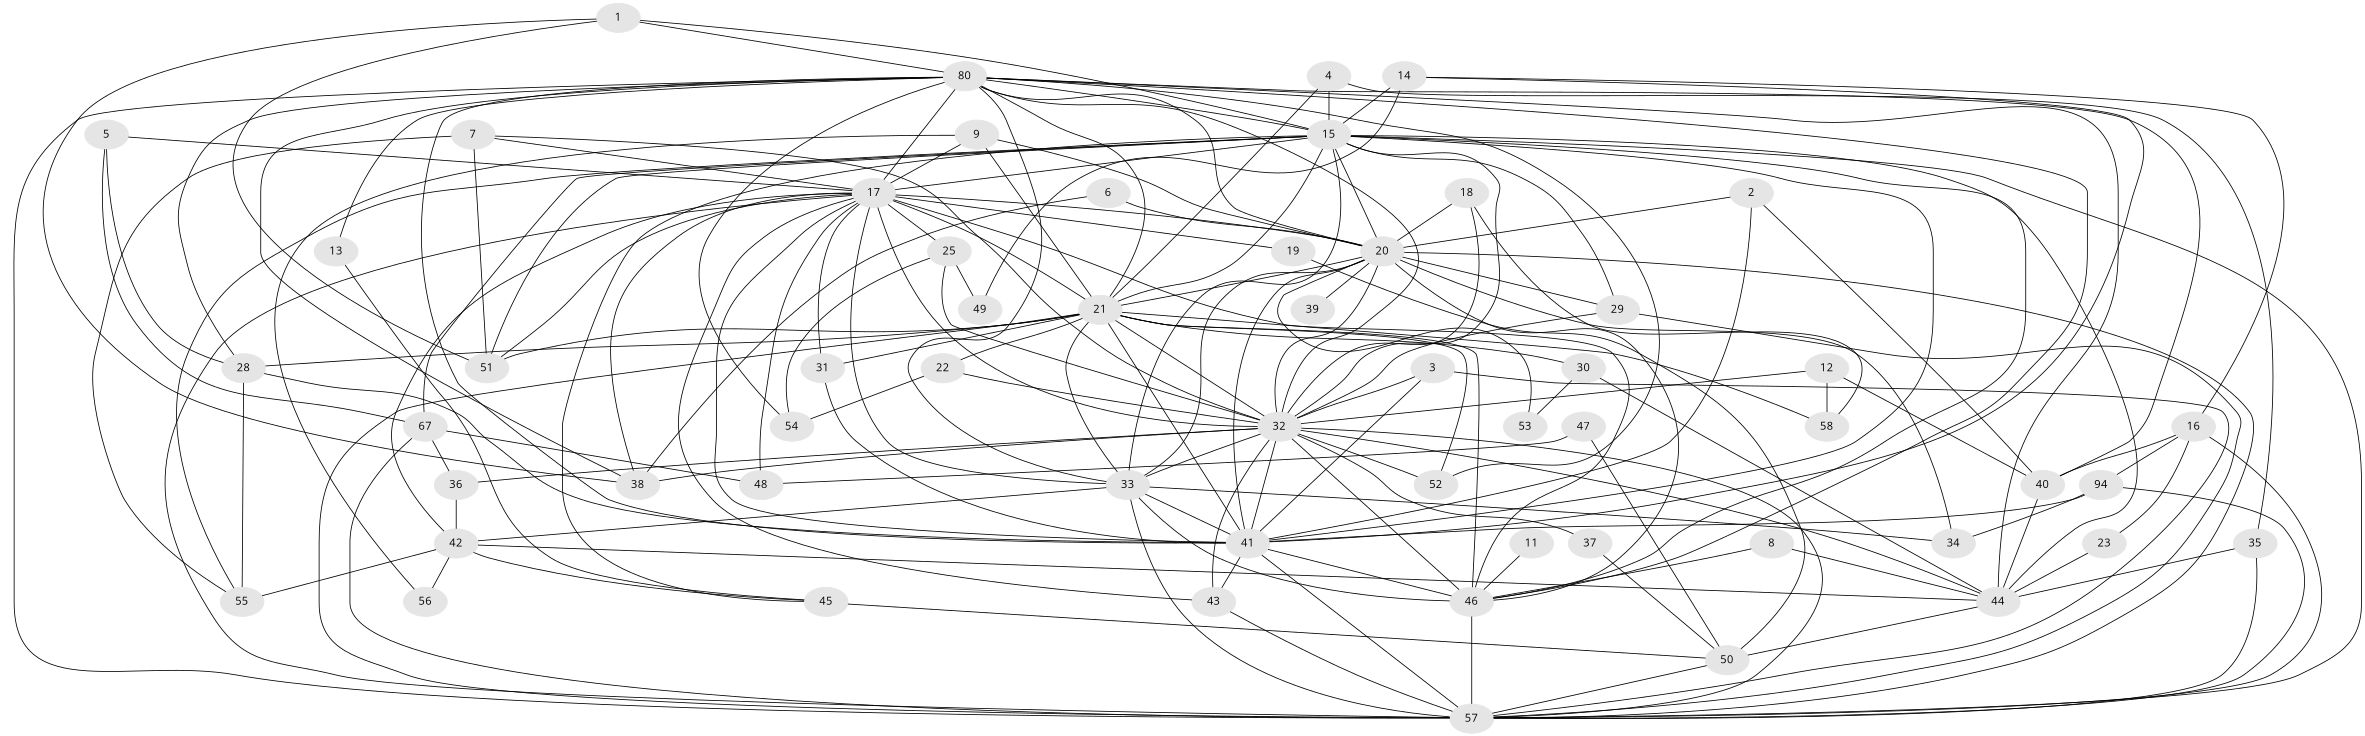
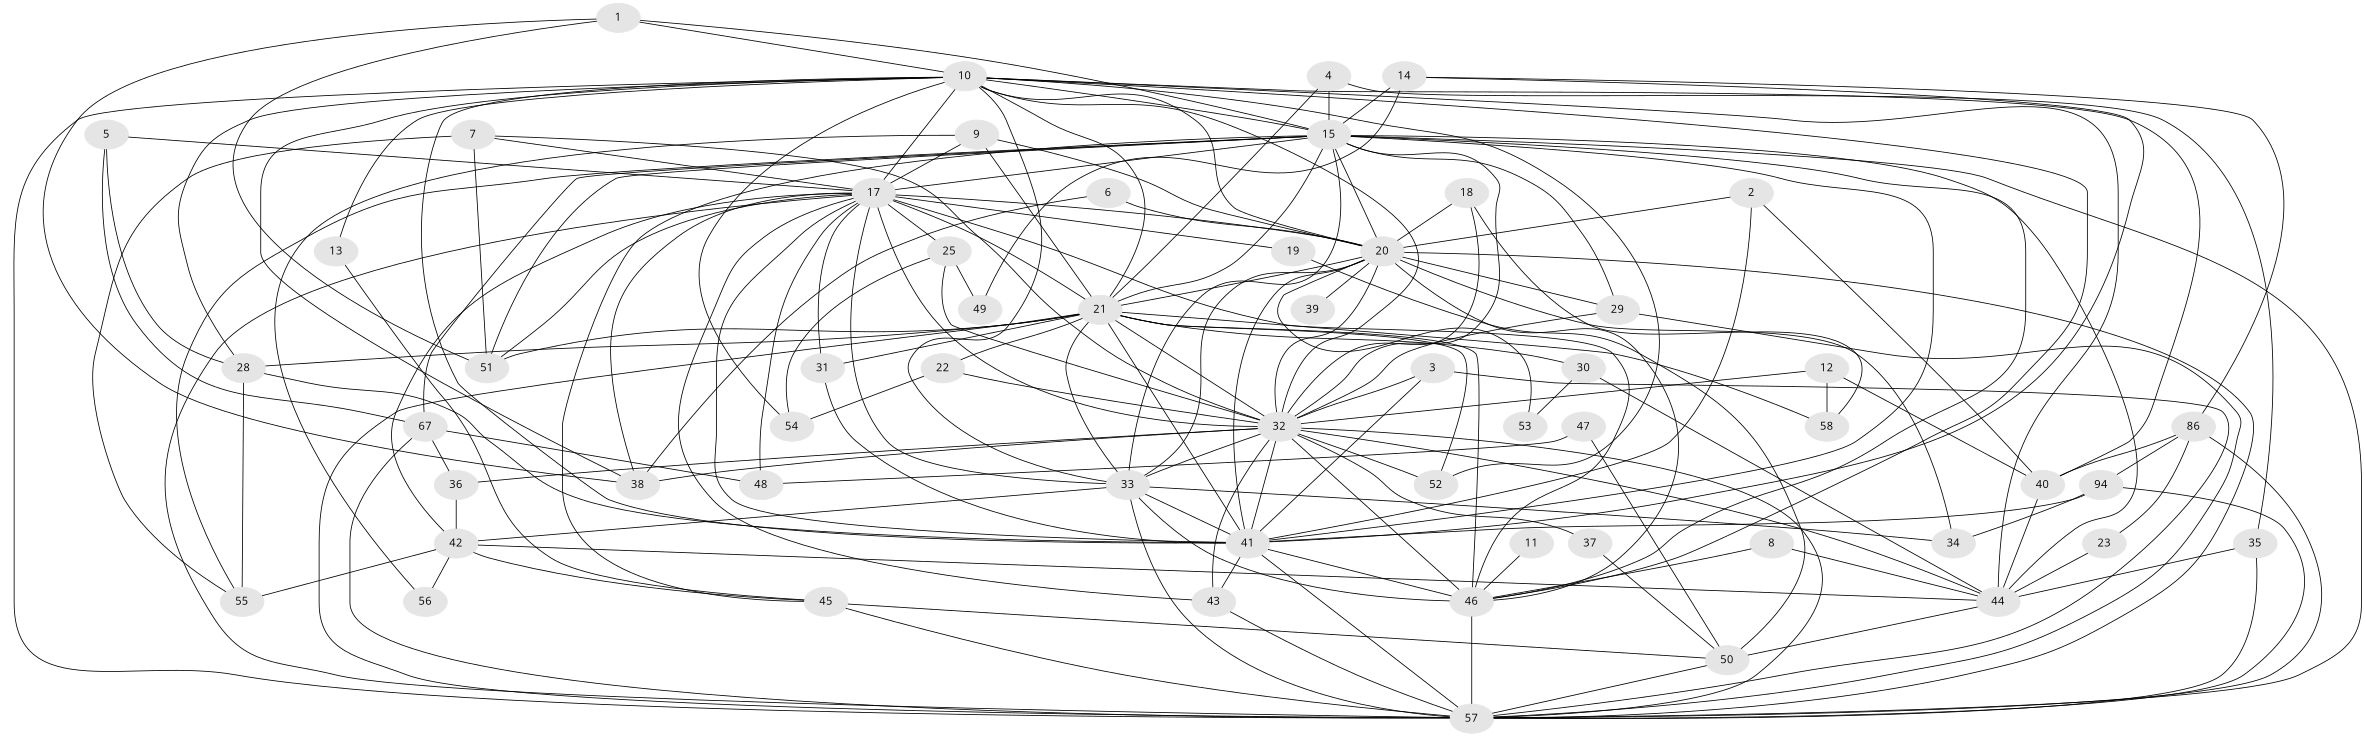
node "80": label "80" -> "10"
node "16": label "16" -> "86"
edge "45" -- "57": added
